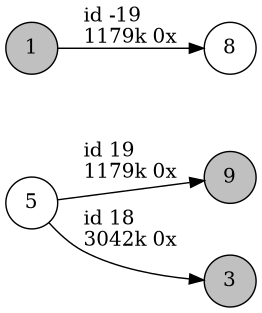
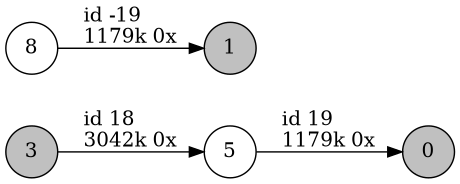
edge "1" -> "8": reversed
node "9": label "9" -> "0"
edge "5" -> "3": reversed
